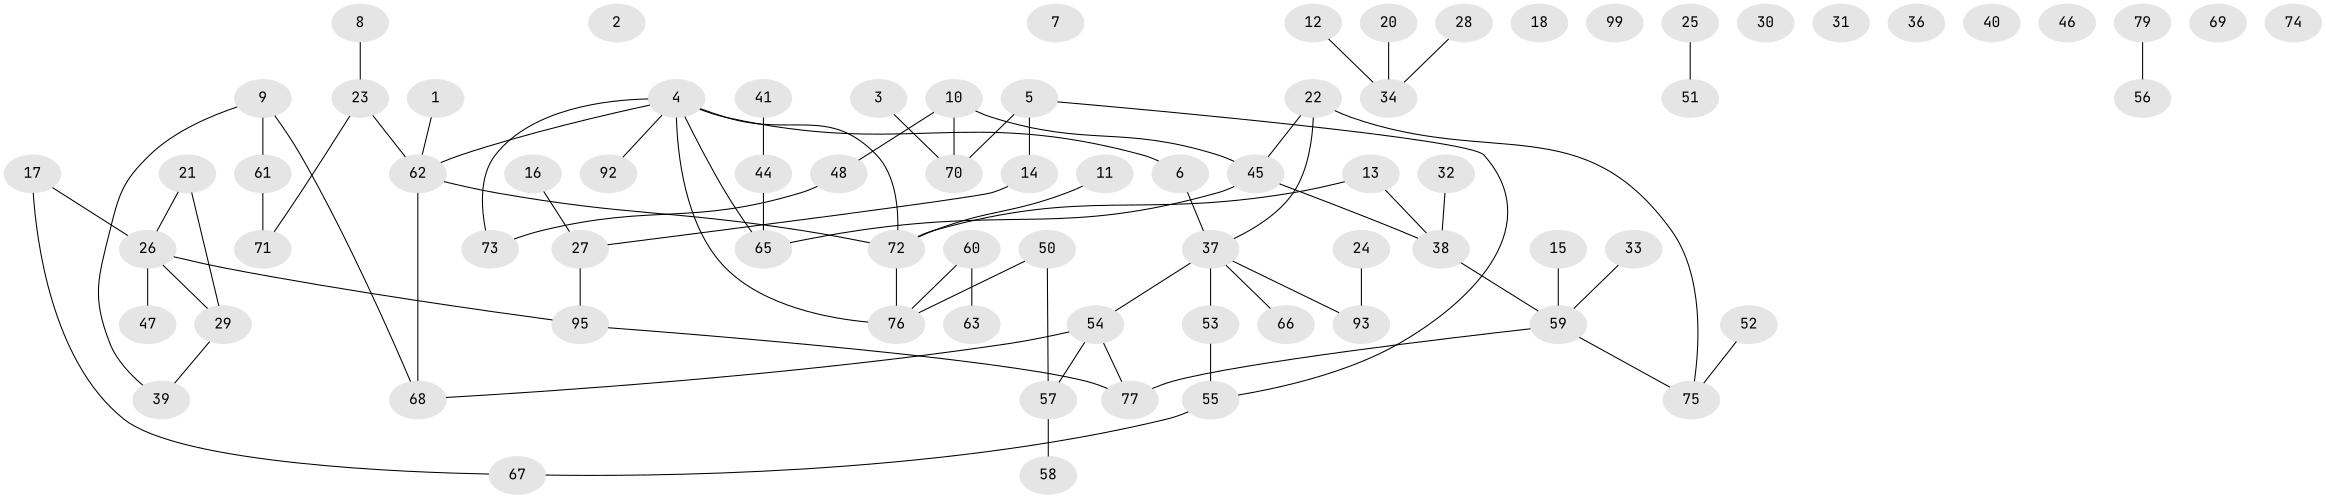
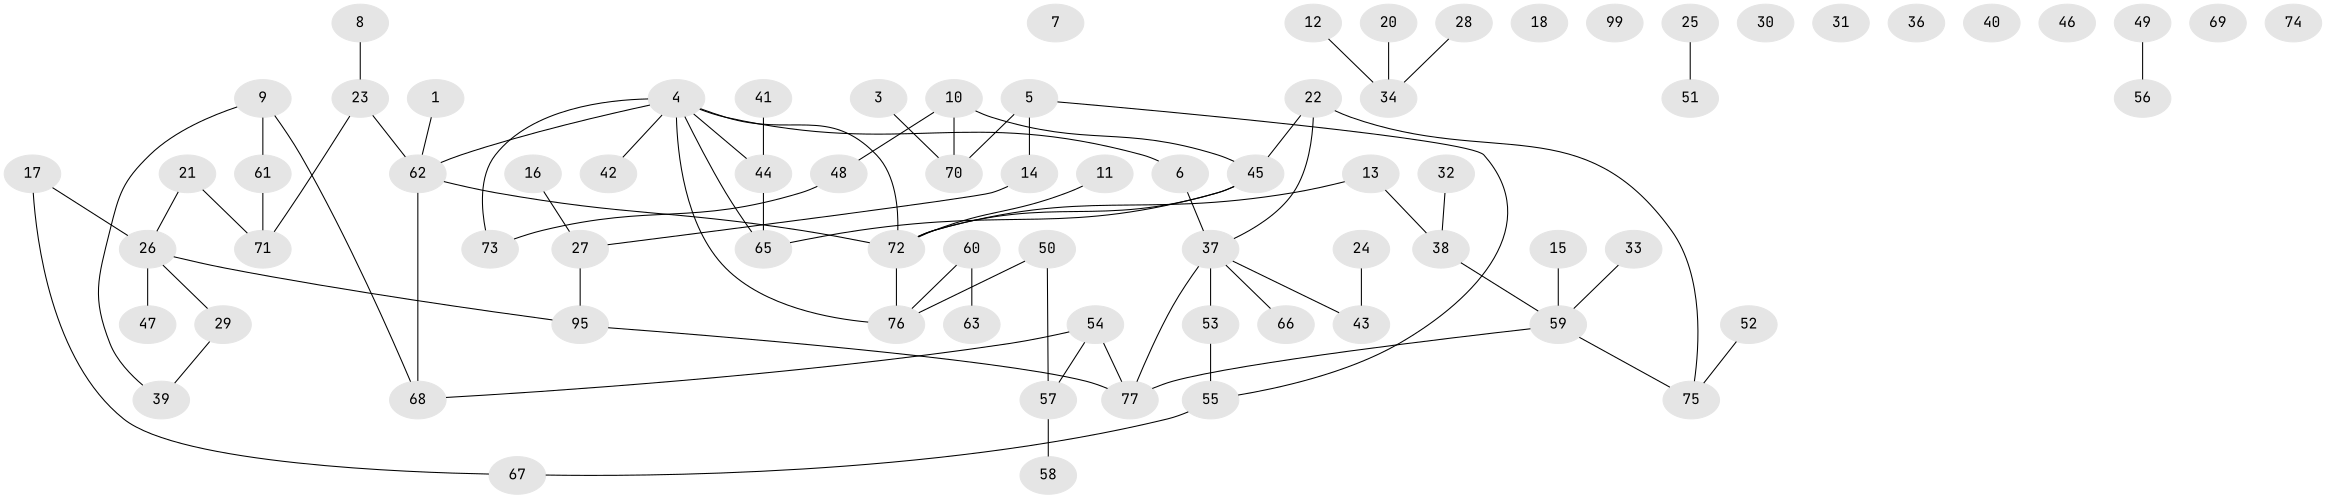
node "2": removed
node "79": label "79" -> "49"
edge "4" -- "44": added
node "92": label "92" -> "42"
edge "45" -- "38": now "45" -- "72"
edge "21" -- "29": now "21" -- "71"
edge "37" -- "54": now "37" -- "77"
node "93": label "93" -> "43"
